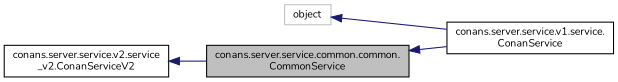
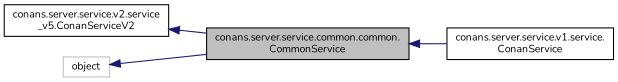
edge "conans.server.service.v1.service. ConanService" -> "object": now "conans.server.service.common.common. CommonService" -> "object"
node "conans.server.service.v2.service _v2.ConanServiceV2": label "conans.server.service.v2.service _v2.ConanServiceV2" -> "conans.server.service.v2.service _v5.ConanServiceV2"
